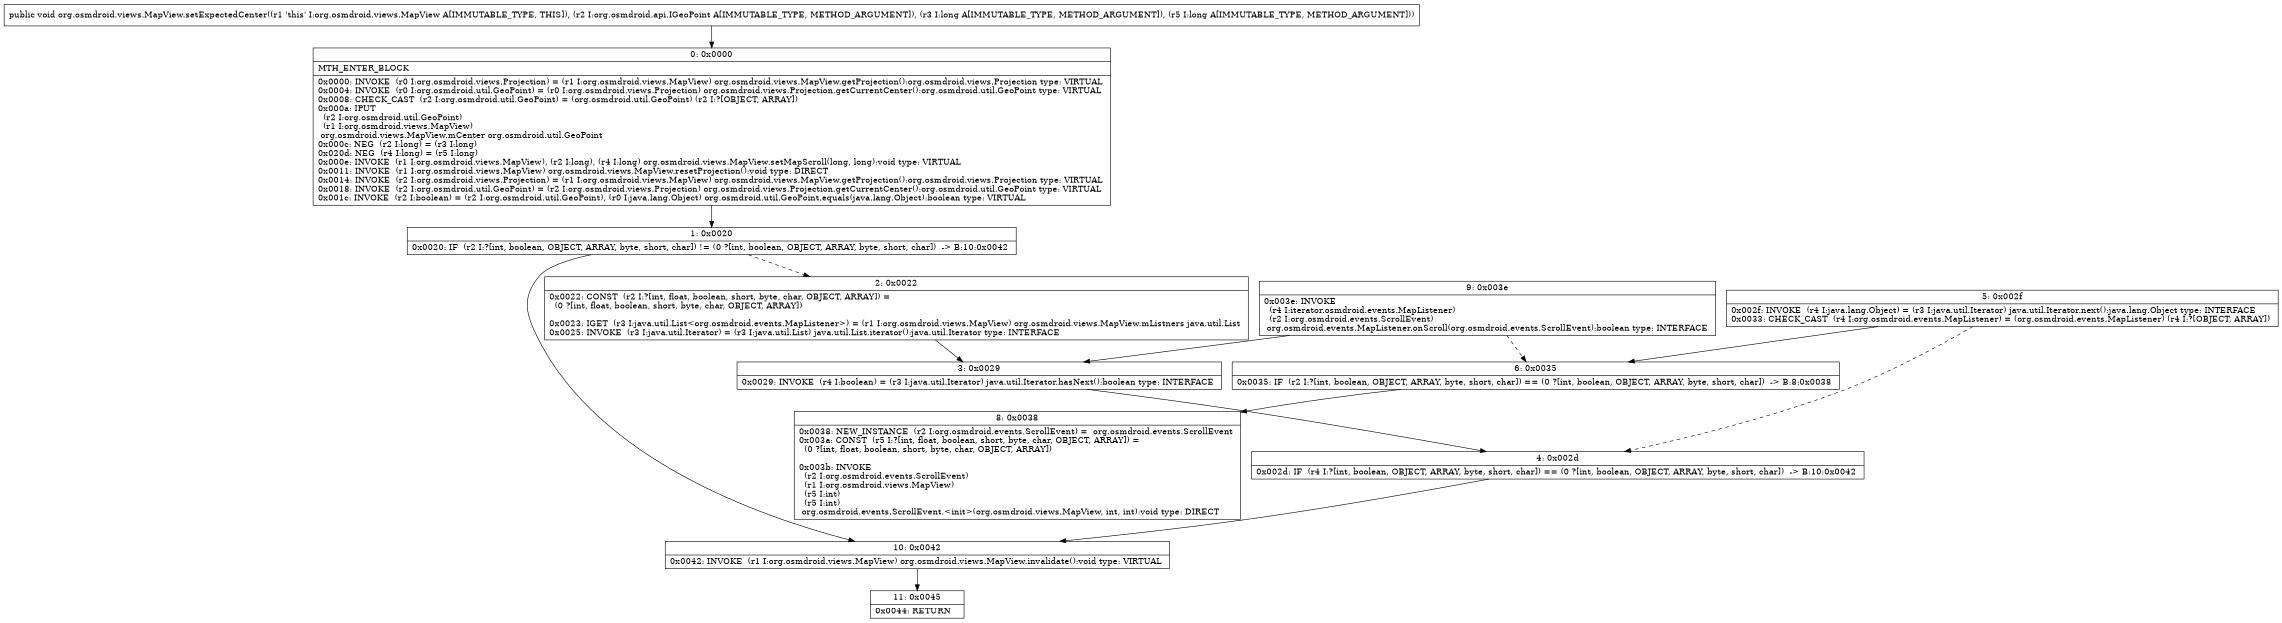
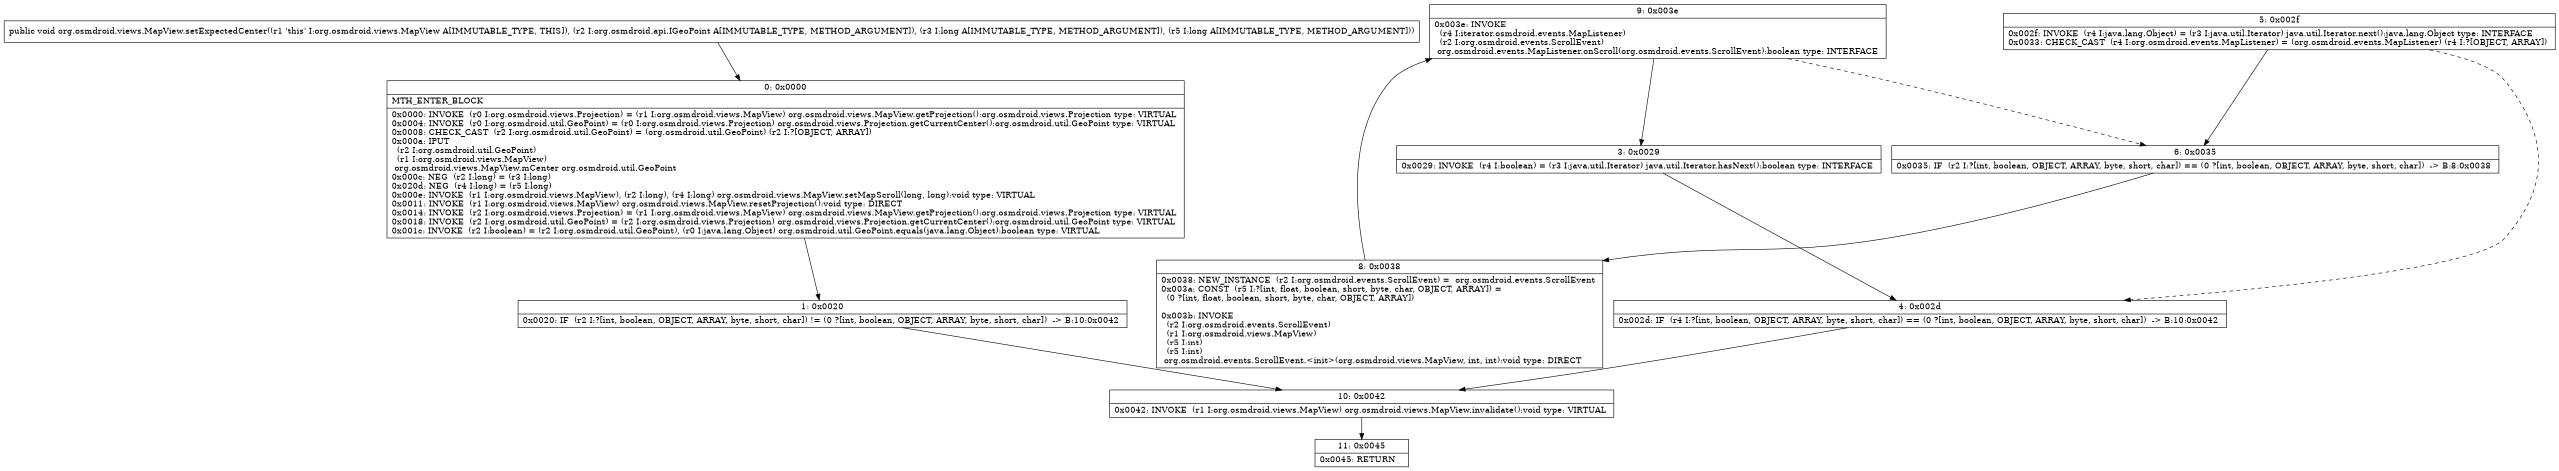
edge "8: 0x0038" -> "9: 0x003e": added
node "2: 0x0022": removed
node "11: 0x0045": text "0x0044: RETURN" -> "0x0045: RETURN"
